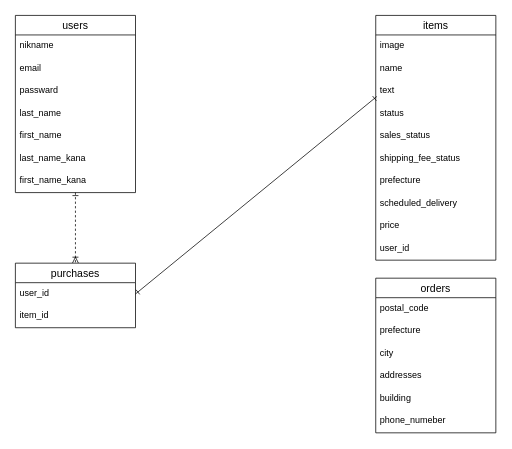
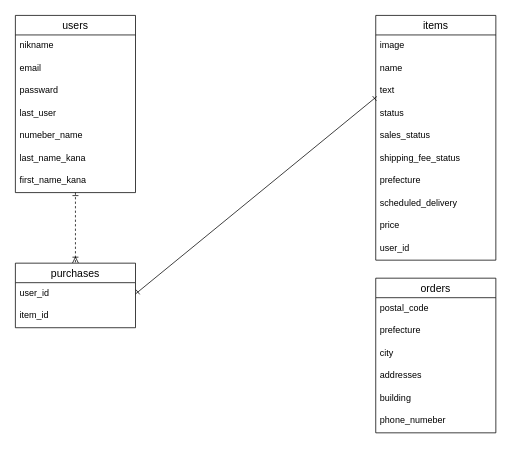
node "last_name": label "last_name" -> "last_user"
node "first_name": label "first_name" -> "numeber_name"
